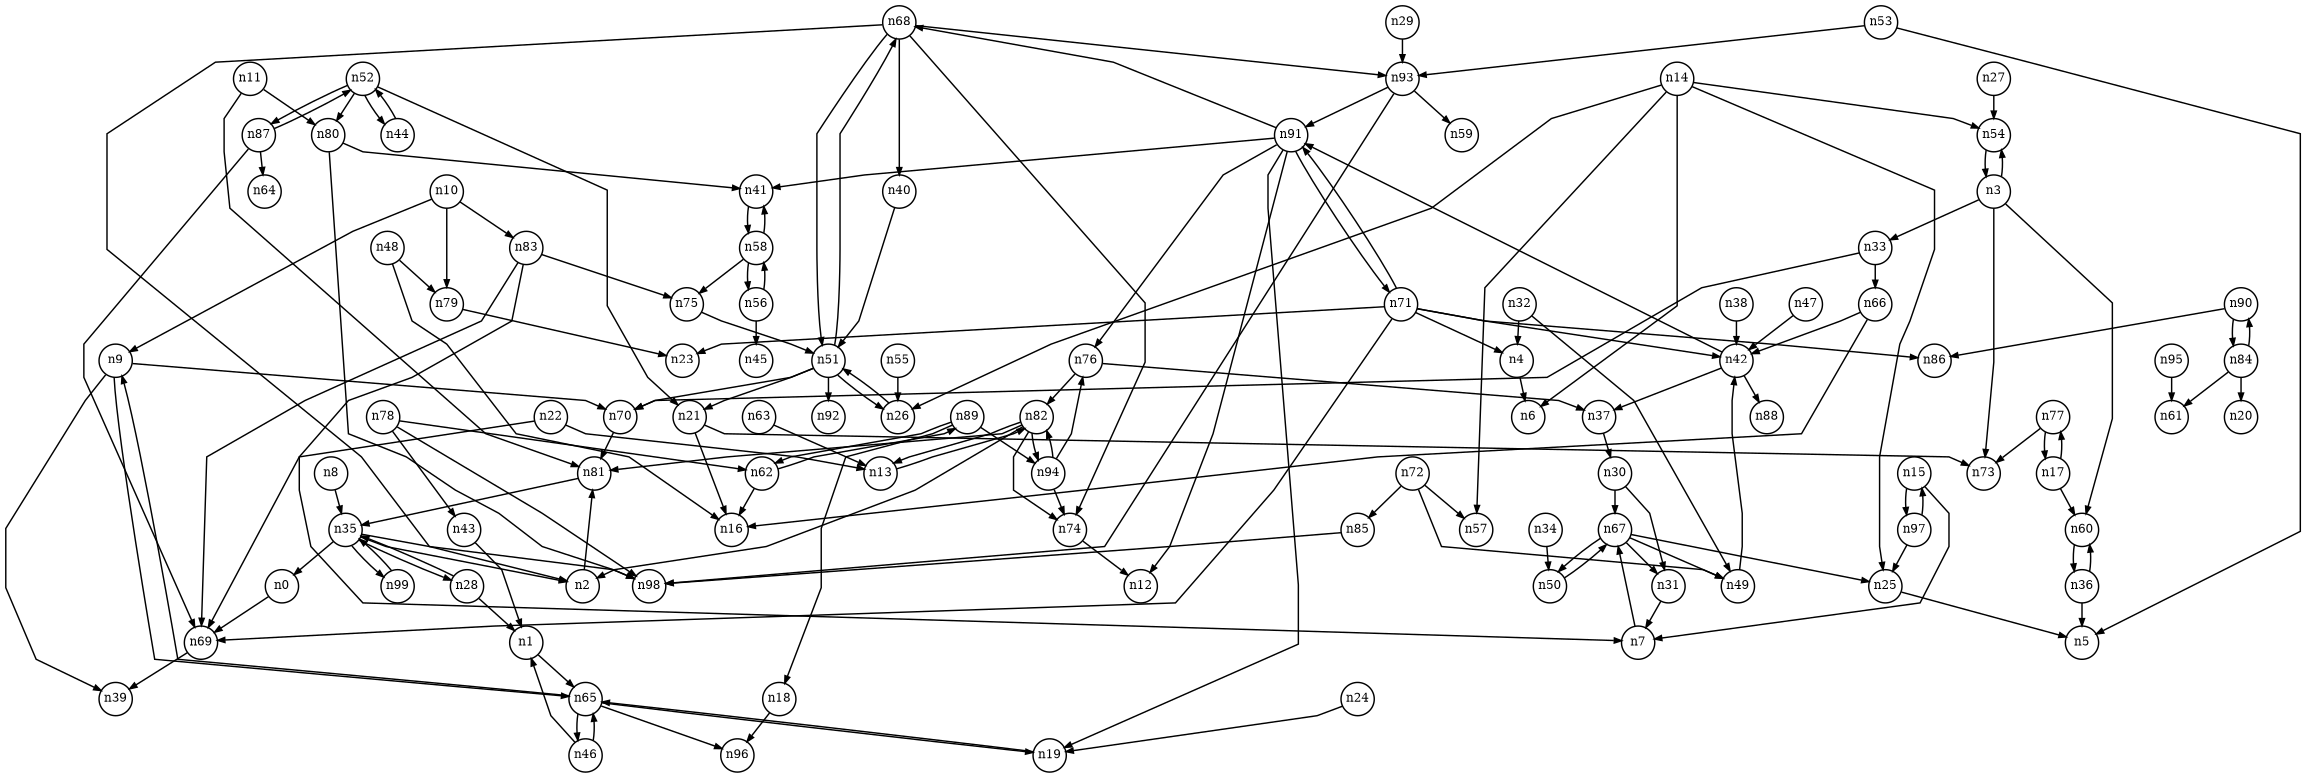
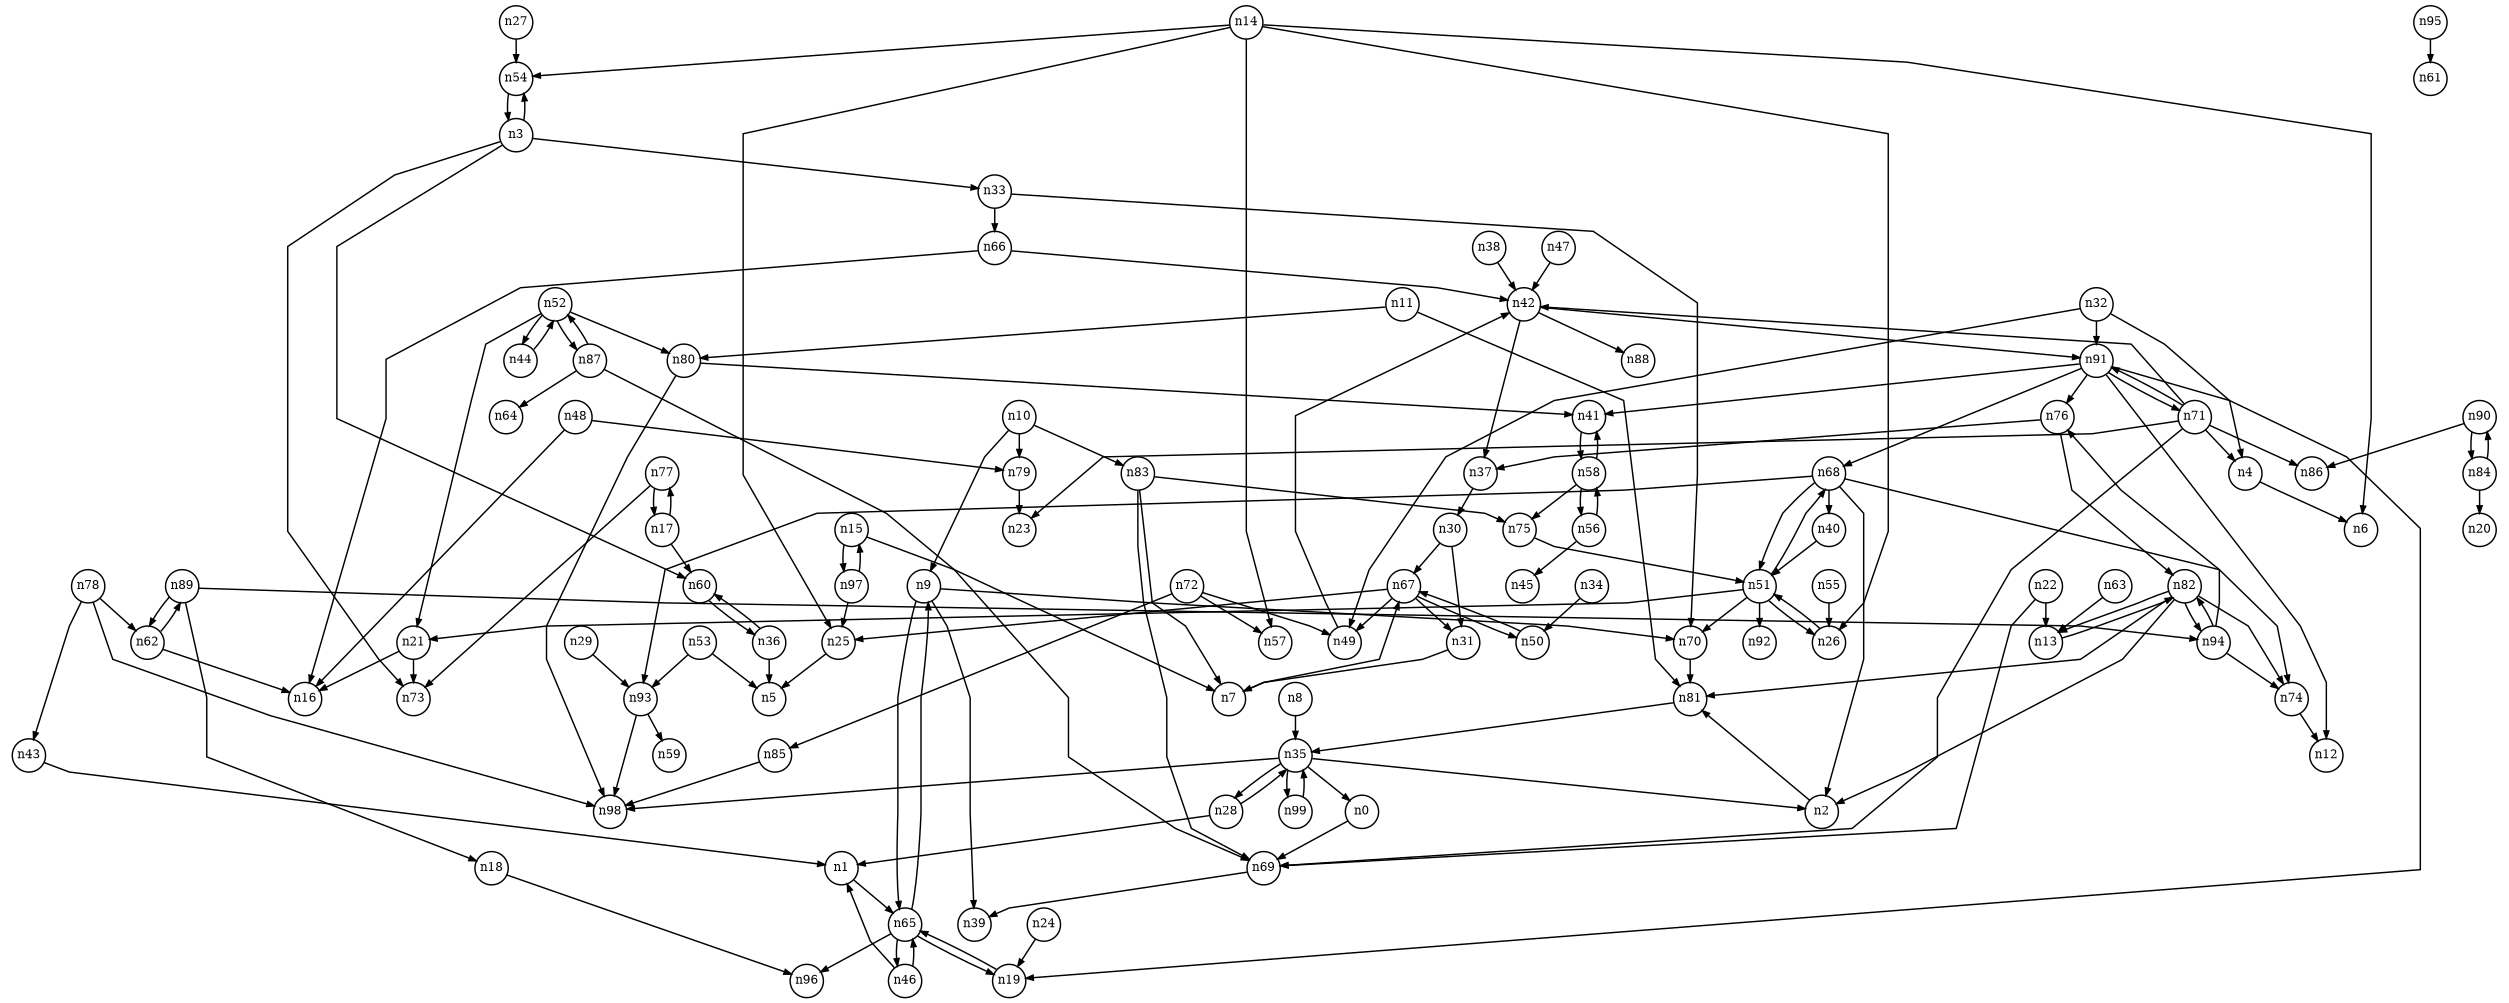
edge "n93" -> "n91": now "n32" -> "n91"
edge "n84" -> "n61": removed
